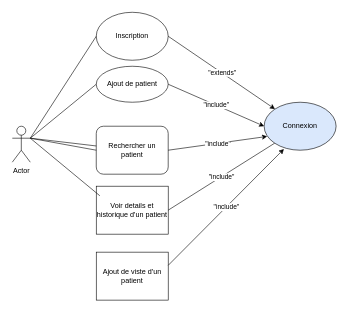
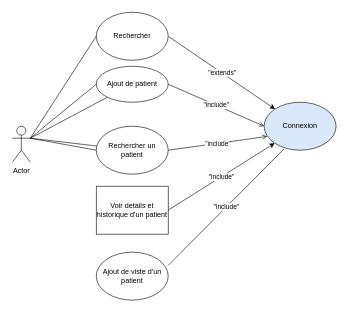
node "Inscription": label "Inscription" -> "Rechercher"
edge "Ajout de patient" -> "Connexion": arrowhead classic -> open
edge "Rechercher un patient" -> "Connexion": arrowhead classic -> open
edge "Connexion" -- "Voir details et historique d'un patient": arrowhead none -> classic
node "Rechercher un patient": shape rounded rectangle -> ellipse
edge "Ajout de viste d'un patient" -> "Connexion": arrowhead classic -> none
edge "Actor" -- "Voir details et historique d'un patient": now "Actor" -- "Ajout de patient"
node "Ajout de viste d'un patient": shape rectangle -> ellipse
